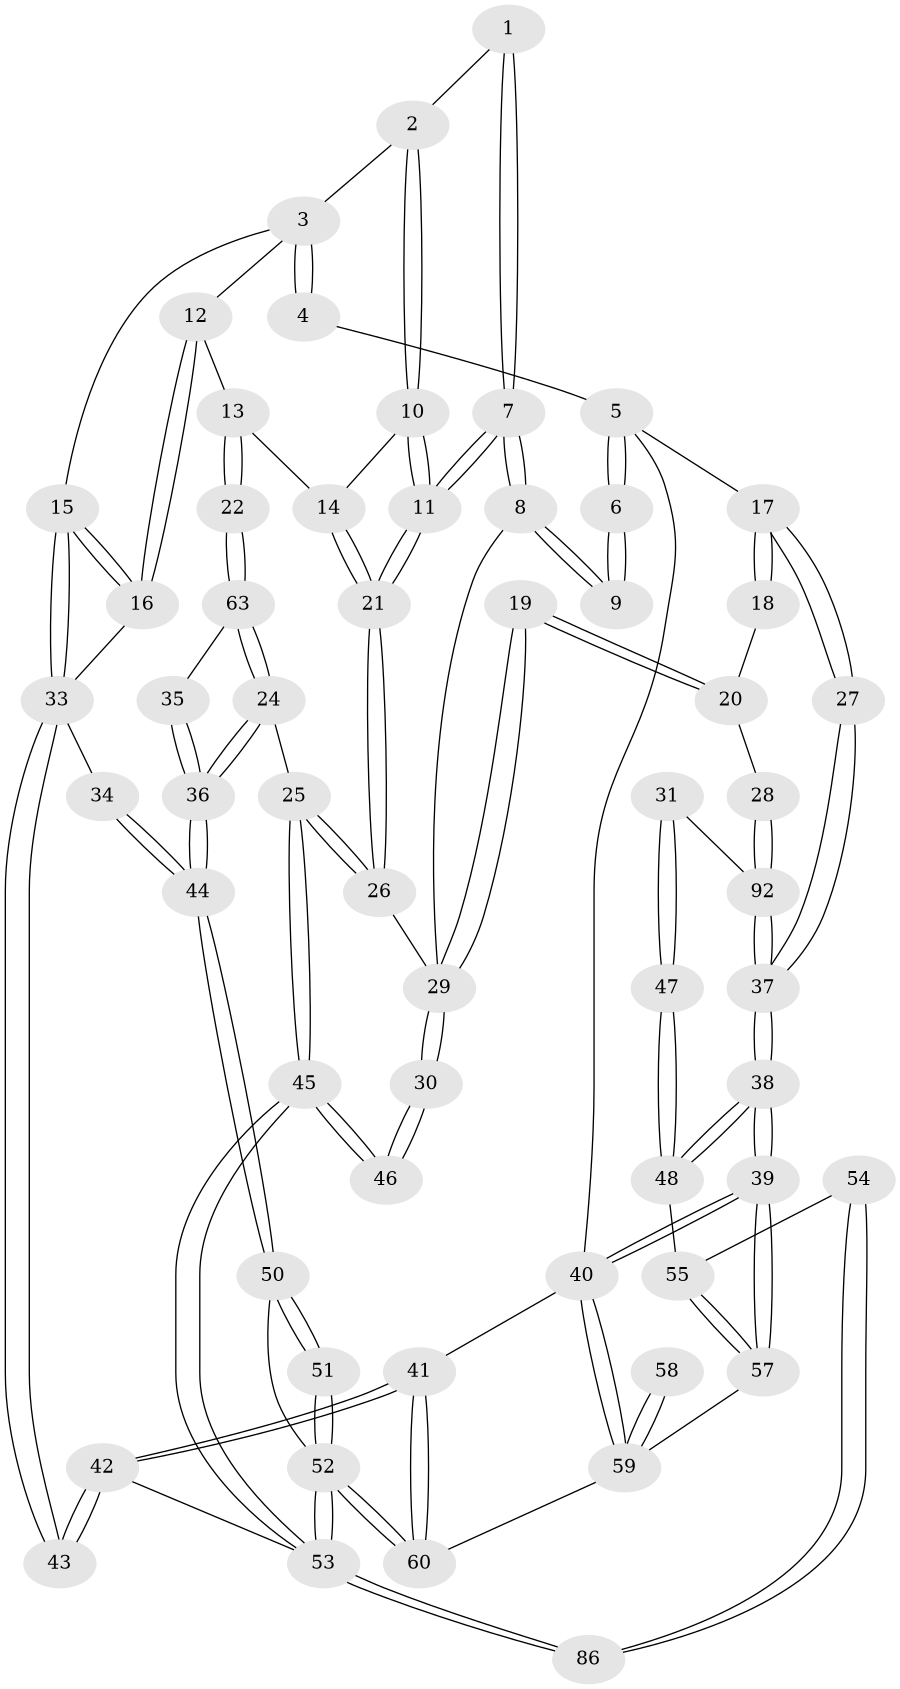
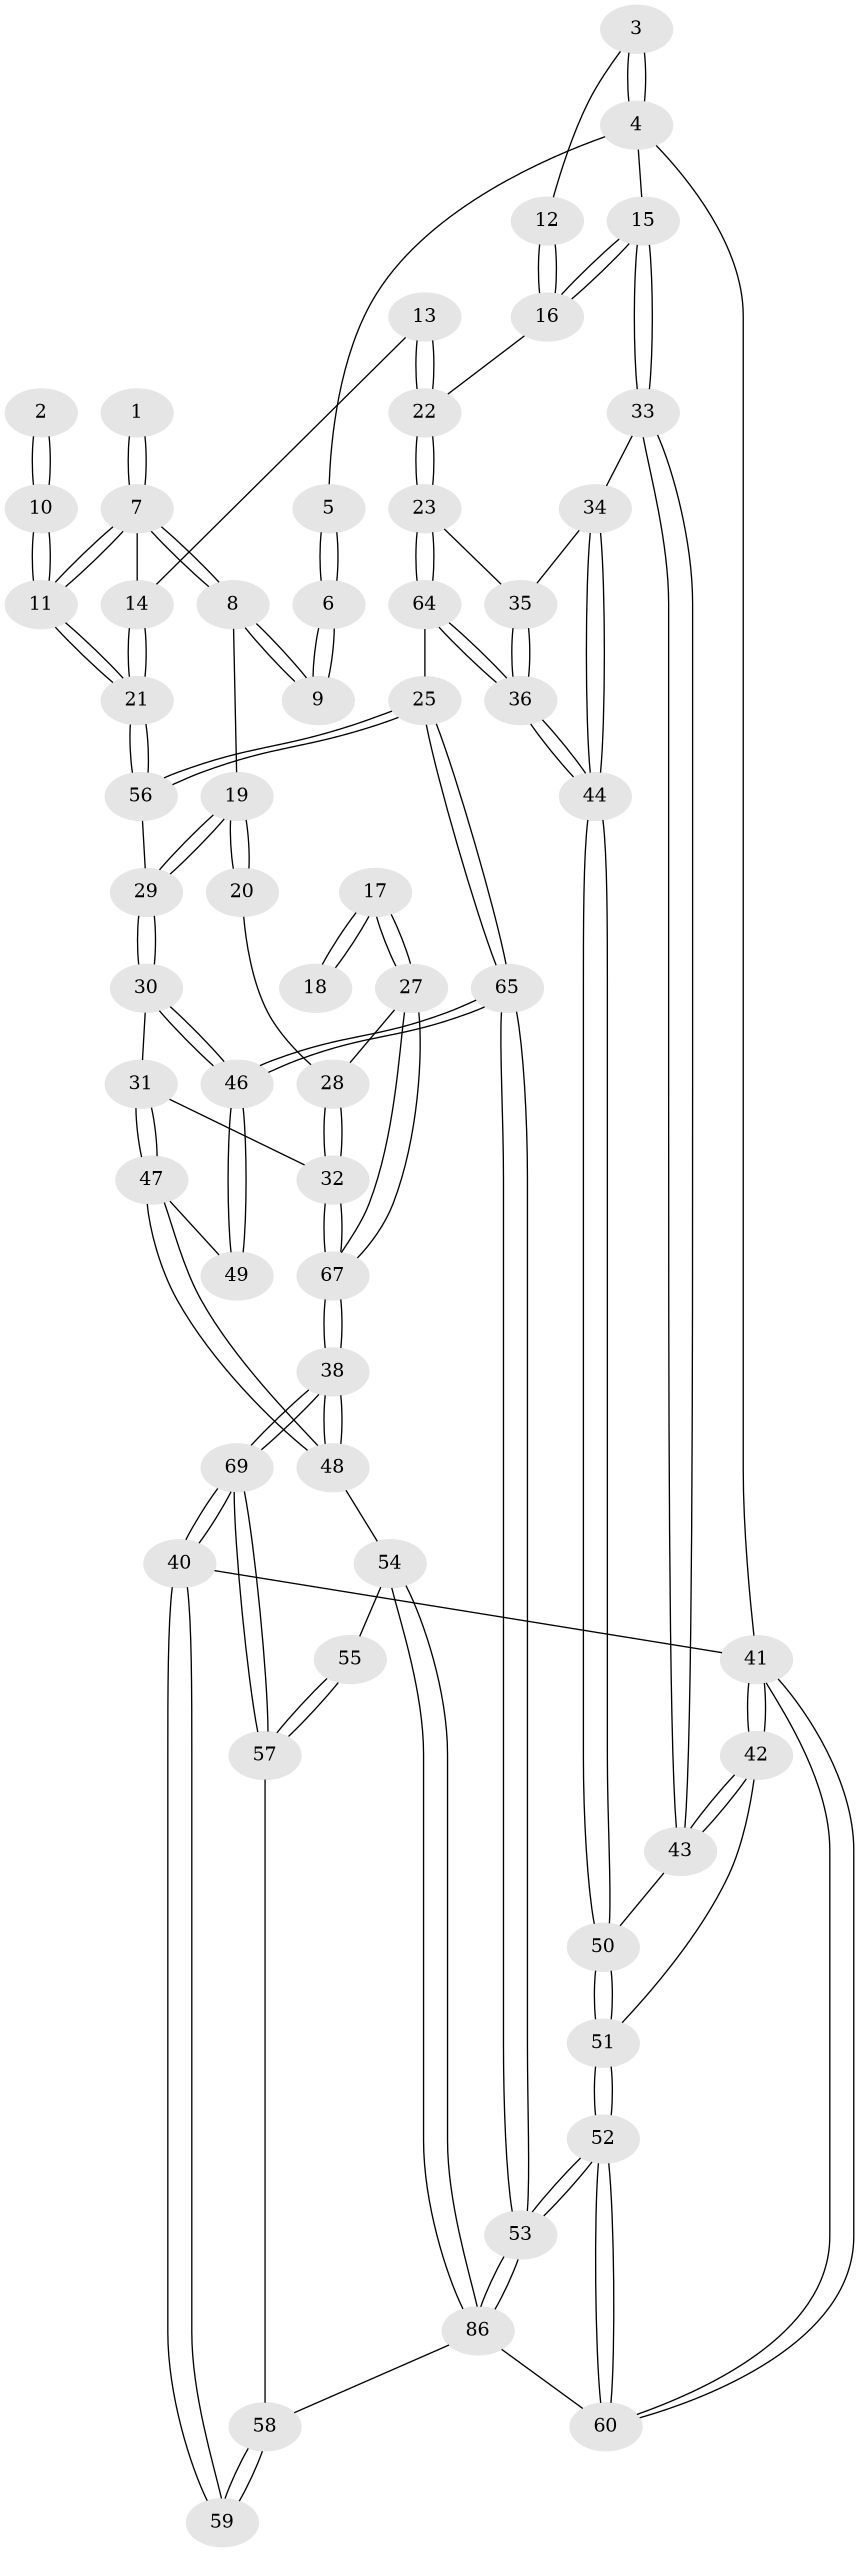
edge "1" -- "2": removed
edge "2" -- "3": removed
edge "3" -- "15": now "4" -- "15"
edge "12" -- "13": removed
edge "10" -- "14": now "7" -- "14"
edge "5" -- "17": removed
edge "34" -- "35": added
node "63": label "63" -> "23"
edge "16" -- "33": now "16" -- "22"
edge "18" -- "20": removed
node "24": label "24" -> "64"
edge "8" -- "29": now "8" -- "19"
edge "5" -- "40": removed
edge "4" -- "41": added
node "26": label "26" -> "56"
node "92": label "92" -> "32"
node "37": label "37" -> "67"
edge "27" -- "28": added
edge "30" -- "31": added
node "45": label "45" -> "65"
node "39": label "39" -> "69"
edge "48" -- "55": now "48" -- "54"
node "49": added
edge "50" -- "52": now "50" -- "43"
edge "57" -- "59": now "57" -- "58"
edge "42" -- "53": now "42" -- "51"
edge "59" -- "60": now "86" -- "60"
edge "86" -- "58": added
